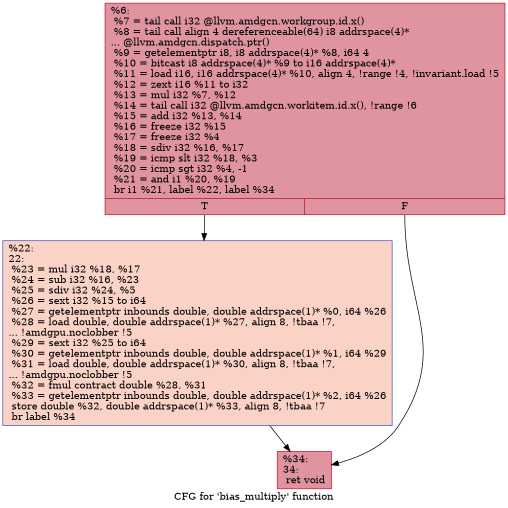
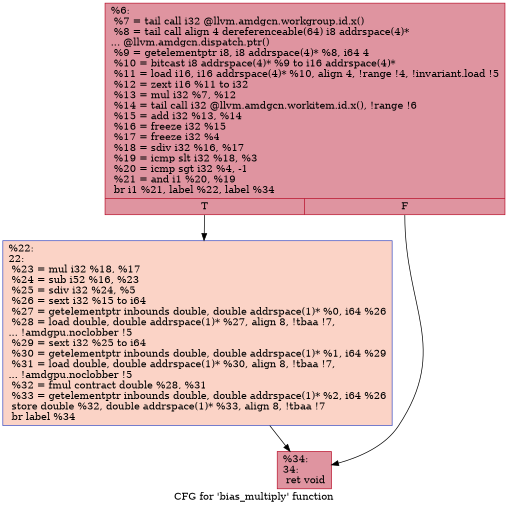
node "%22:": text "%24 = sub i32 %16, %23" -> "%24 = sub i52 %16, %23"
